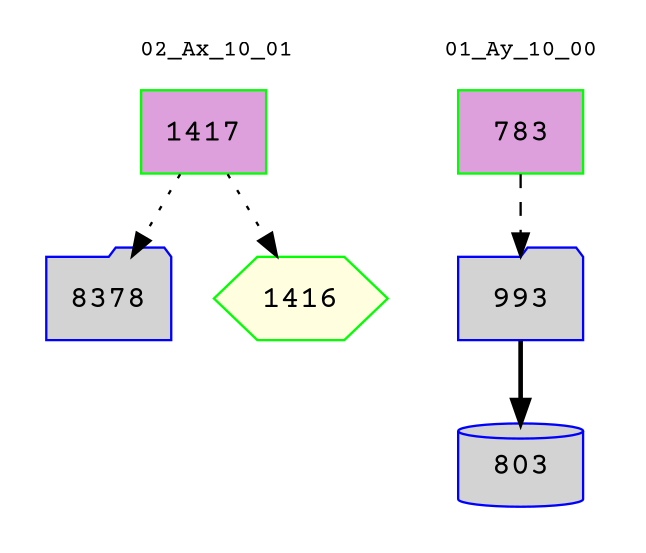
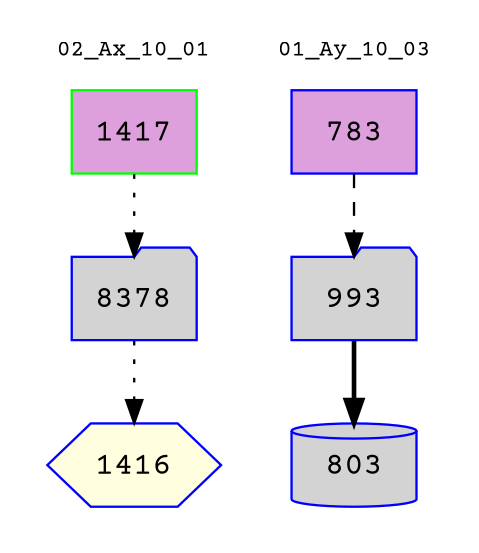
cluster "01_Ay_10_00": label "01_Ay_10_00" -> "01_Ay_10_03"
node "783": color green -> blue
edge "1417" -> "1416": now "8378" -> "1416"
node "1416": color green -> blue
